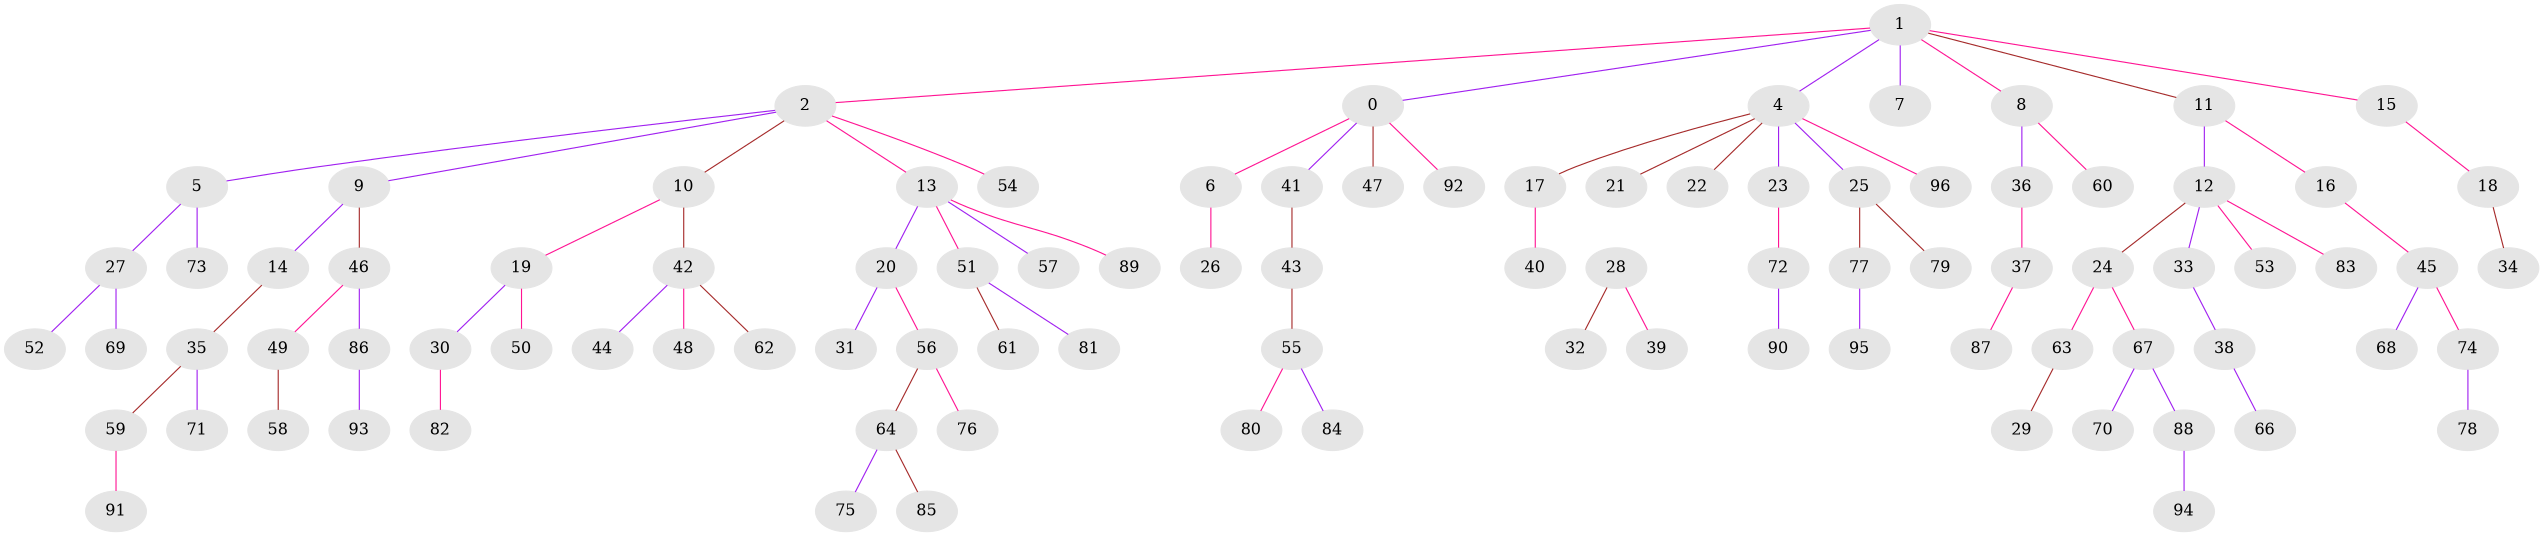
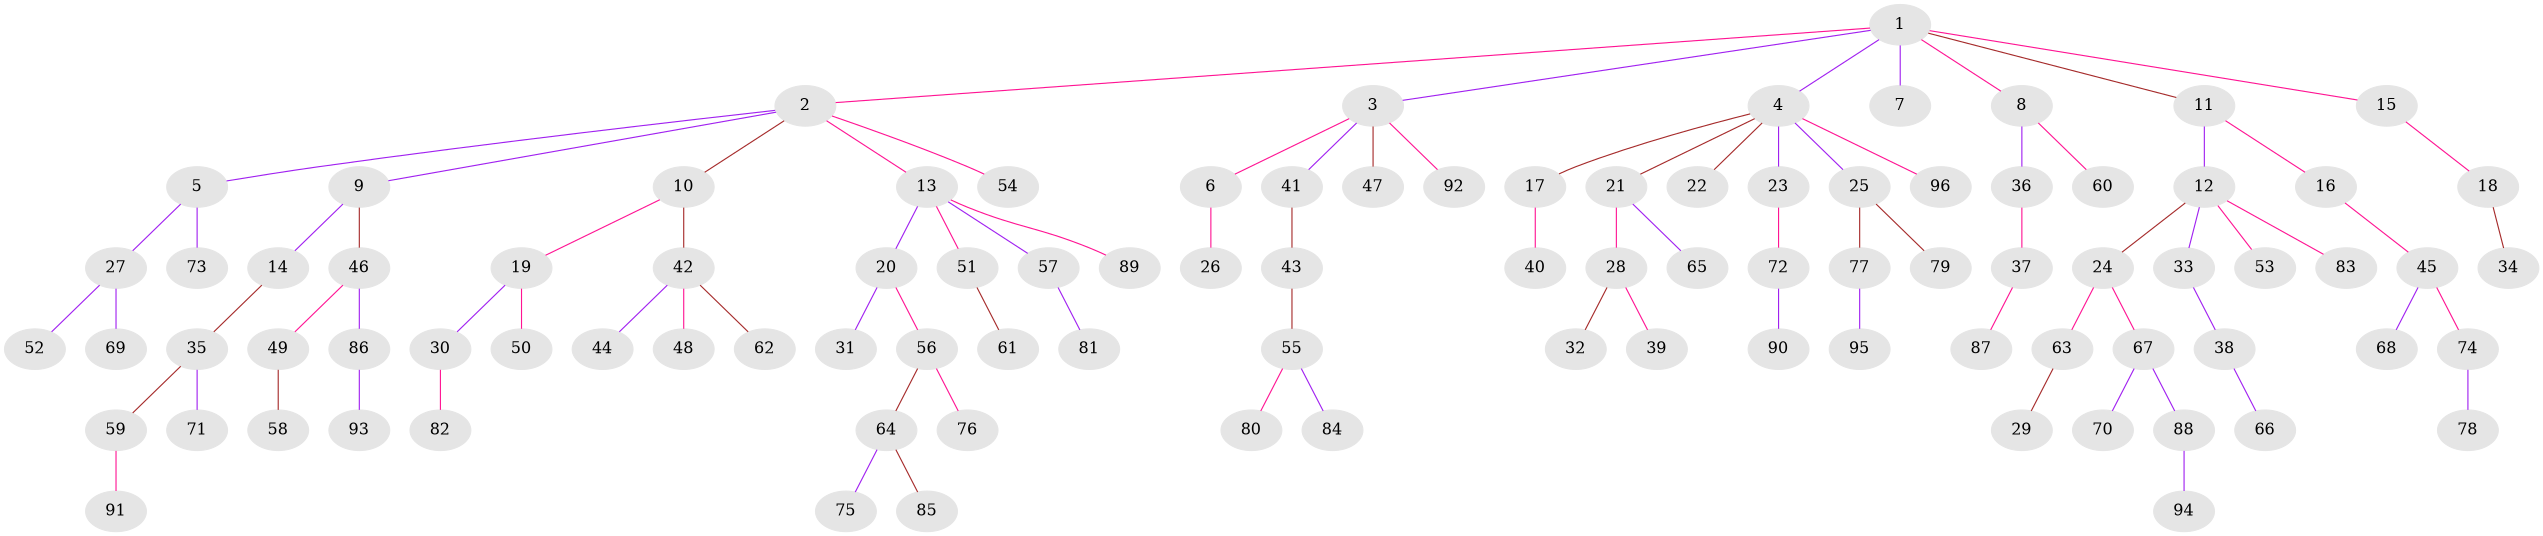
node "0": label "0" -> "3"
edge "21" -- "28": added
node "65": added
edge "51" -- "81": now "57" -- "81"
